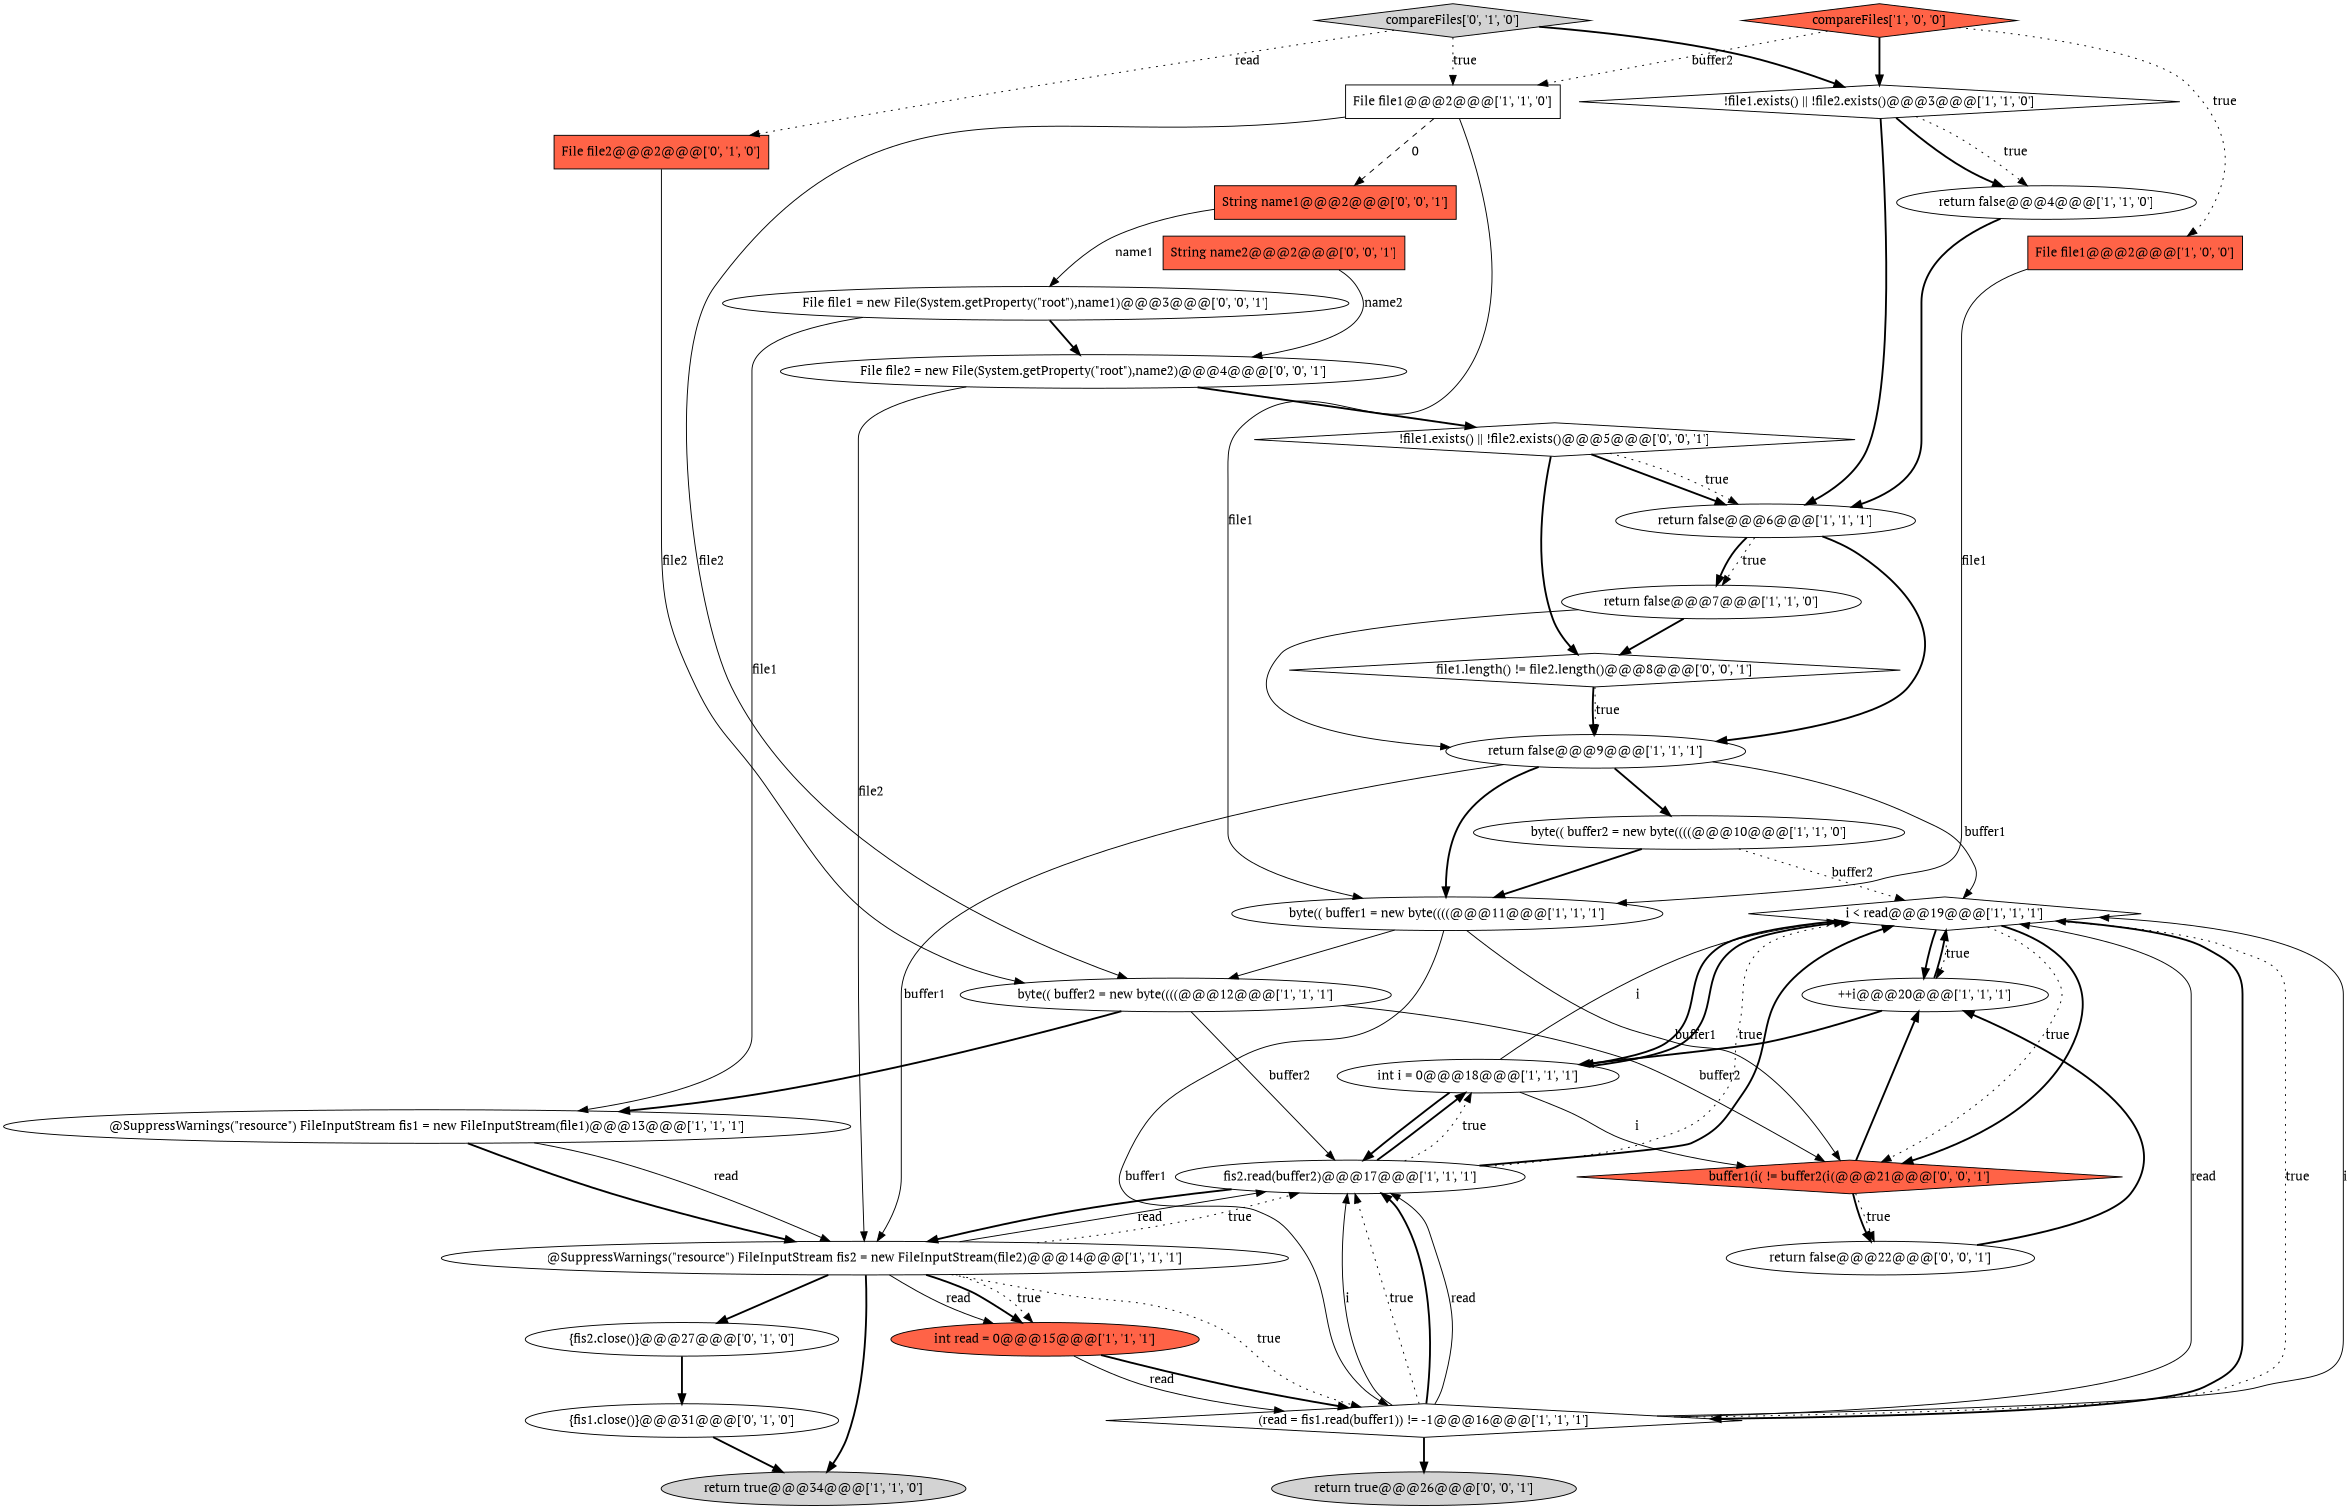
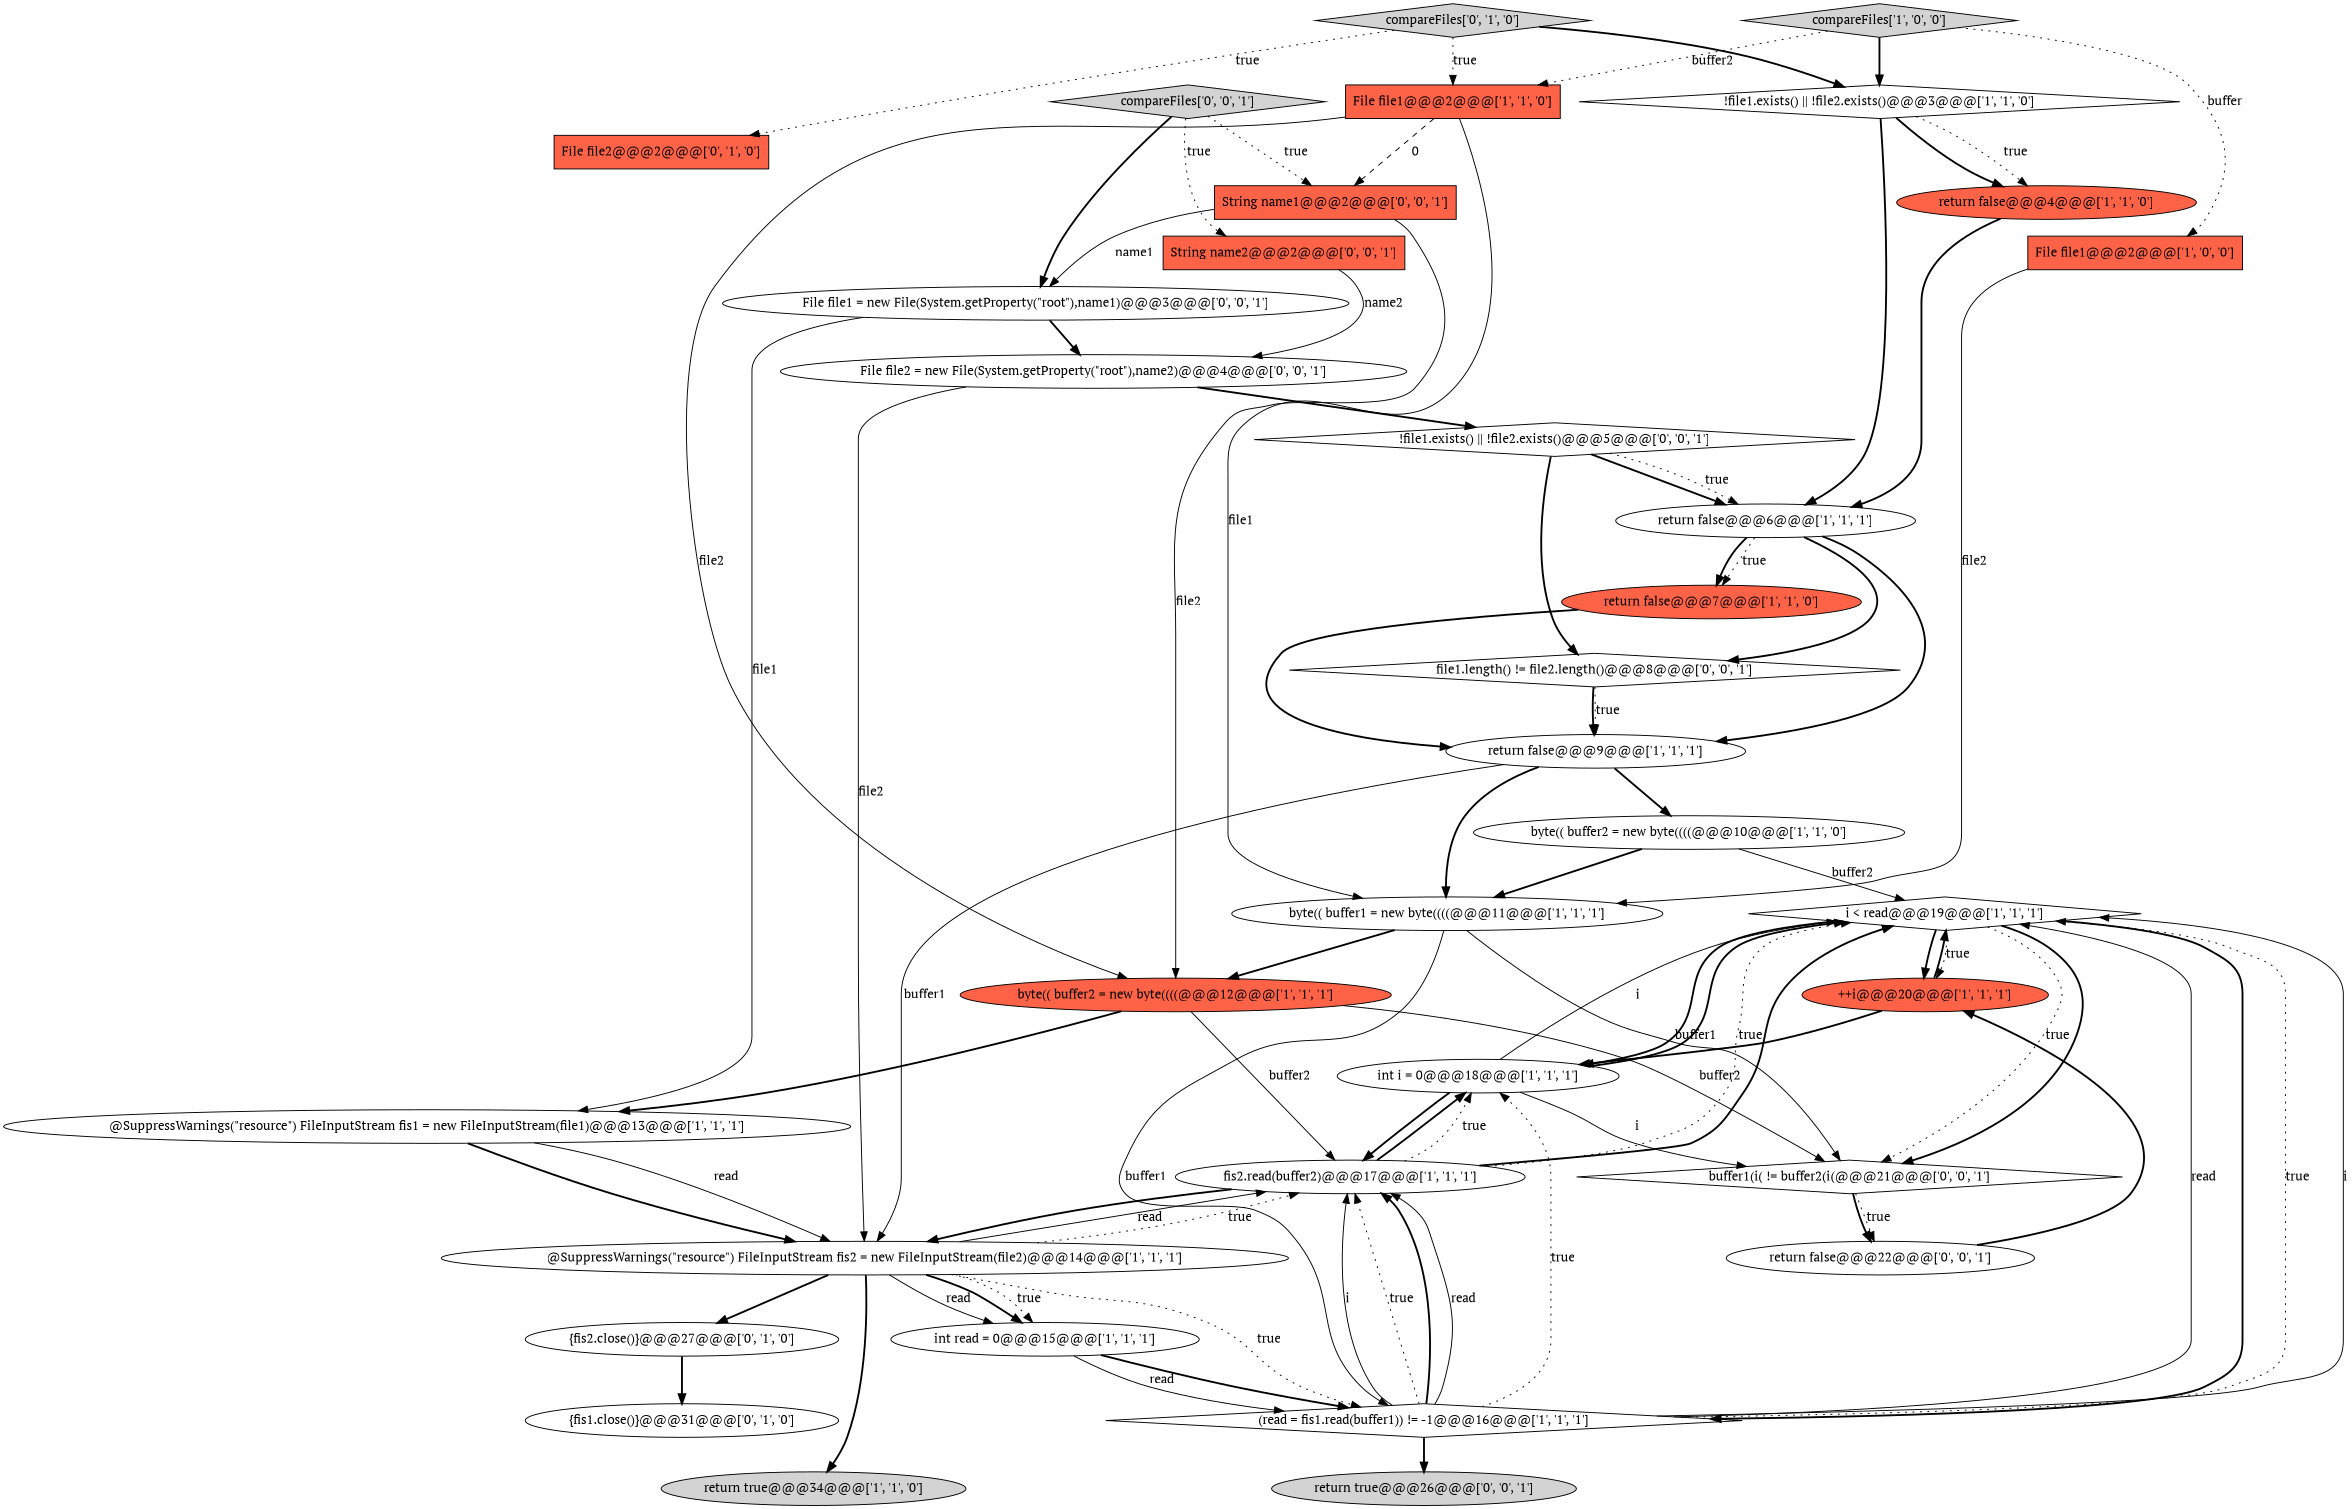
node "compareFiles['1', '0', '0']": fillcolor tomato -> lightgray
edge "compareFiles['0', '1', '0']" -> "File file2@@@2@@@['0', '1', '0']": label "read" -> "true"
node "compareFiles['0', '0', '1']": added
node "File file1@@@2@@@['1', '1', '0']": fillcolor white -> tomato
edge "compareFiles['1', '0', '0']" -> "File file1@@@2@@@['1', '0', '0']": label "true" -> "buffer"
node "return false@@@4@@@['1', '1', '0']": fillcolor white -> tomato
edge "File file1@@@2@@@['1', '0', '0']" -> "byte(( buffer1 = new byte((((@@@11@@@['1', '1', '1']": label "file1" -> "file2"
node "return false@@@7@@@['1', '1', '0']": fillcolor white -> tomato
edge "return false@@@7@@@['1', '1', '0']" -> "file1.length() != file2.length()@@@8@@@['0', '0', '1']": now "return false@@@6@@@['1', '1', '1']" -> "file1.length() != file2.length()@@@8@@@['0', '0', '1']"
edge "return false@@@7@@@['1', '1', '0']" -> "return false@@@9@@@['1', '1', '1']": style solid -> bold
edge "File file2@@@2@@@['0', '1', '0']" -> "byte(( buffer2 = new byte((((@@@12@@@['1', '1', '1']": now "String name1@@@2@@@['0', '0', '1']" -> "byte(( buffer2 = new byte((((@@@12@@@['1', '1', '1']"
edge "return false@@@9@@@['1', '1', '1']" -> "i < read@@@19@@@['1', '1', '1']": removed, label "buffer1"
edge "byte(( buffer2 = new byte((((@@@10@@@['1', '1', '0']" -> "i < read@@@19@@@['1', '1', '1']": style dotted -> solid
edge "byte(( buffer1 = new byte((((@@@11@@@['1', '1', '1']" -> "byte(( buffer2 = new byte((((@@@12@@@['1', '1', '1']": style solid -> bold
node "byte(( buffer2 = new byte((((@@@12@@@['1', '1', '1']": fillcolor white -> tomato
node "++i@@@20@@@['1', '1', '1']": fillcolor white -> tomato
edge "buffer1(i( != buffer2(i(@@@21@@@['0', '0', '1']" -> "++i@@@20@@@['1', '1', '1']": removed
node "buffer1(i( != buffer2(i(@@@21@@@['0', '0', '1']": fillcolor tomato -> white
edge "(read = fis1.read(buffer1)) != -1@@@16@@@['1', '1', '1']" -> "int i = 0@@@18@@@['1', '1', '1']": added, label "true"
node "int read = 0@@@15@@@['1', '1', '1']": fillcolor tomato -> white
edge "{fis1.close()}@@@31@@@['0', '1', '0']" -> "return true@@@34@@@['1', '1', '0']": removed
